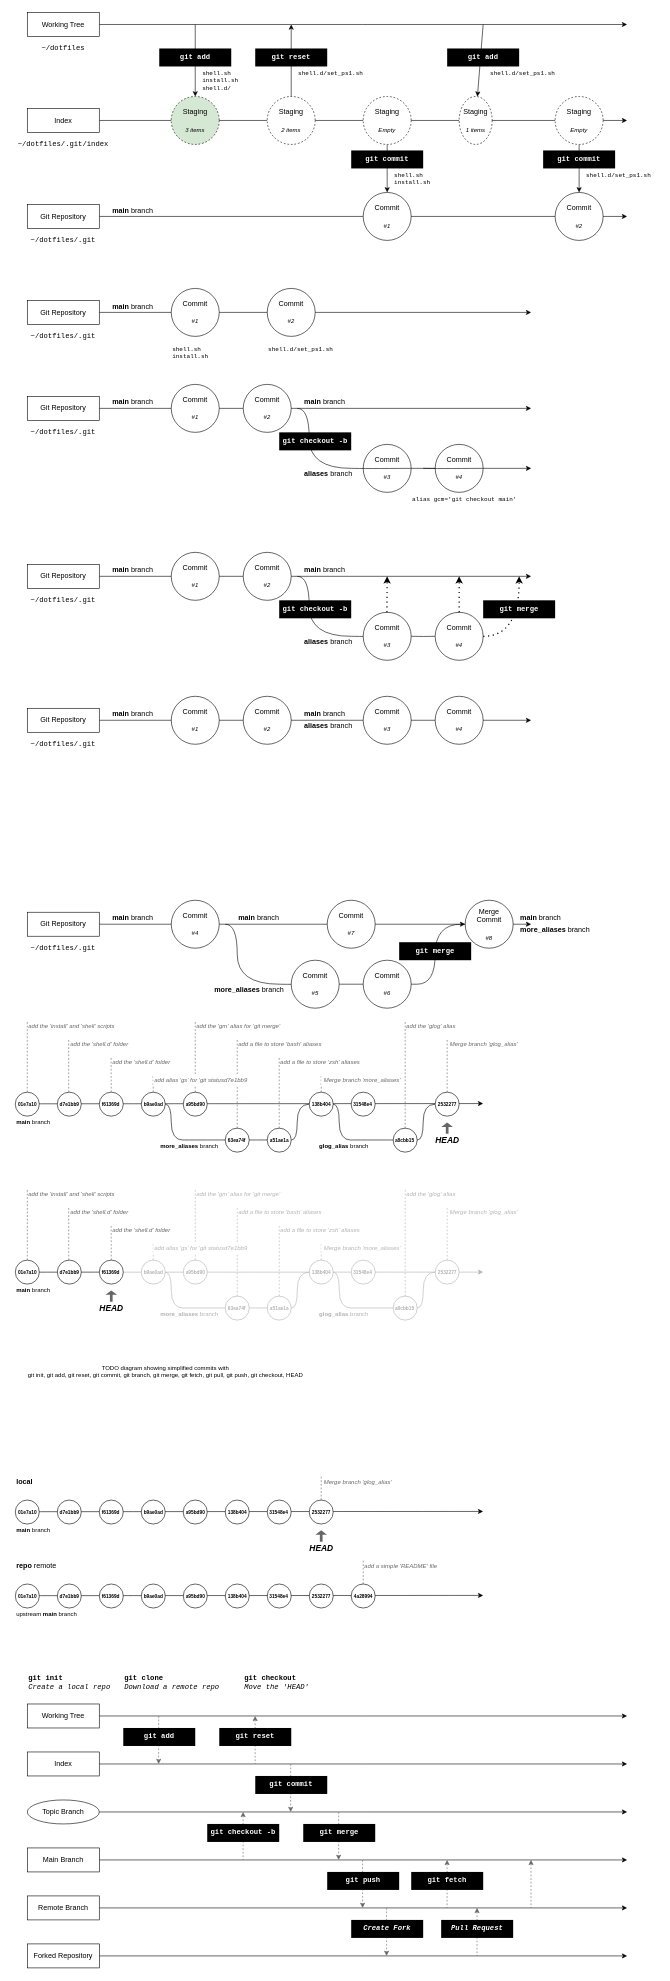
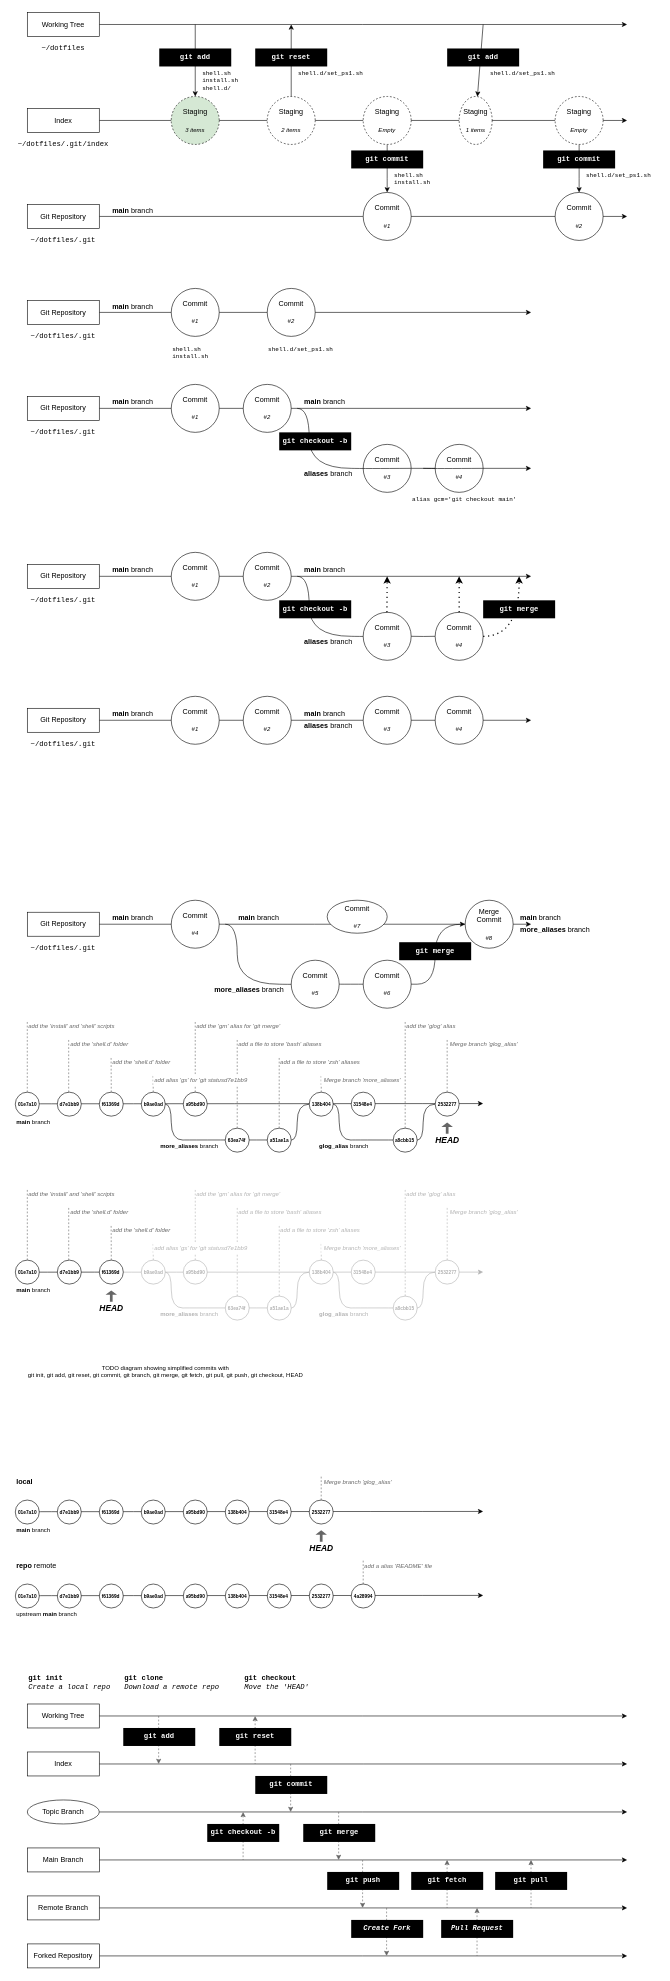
node "Commit #7": size 48x48 -> 60x33
node "add a simple 'README' file": label "add a simple 'README' file" -> "add a alias 'README' file"
node "git pull": added
